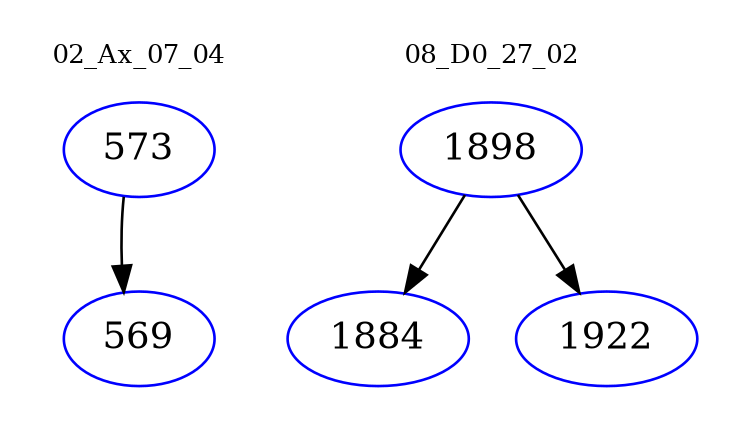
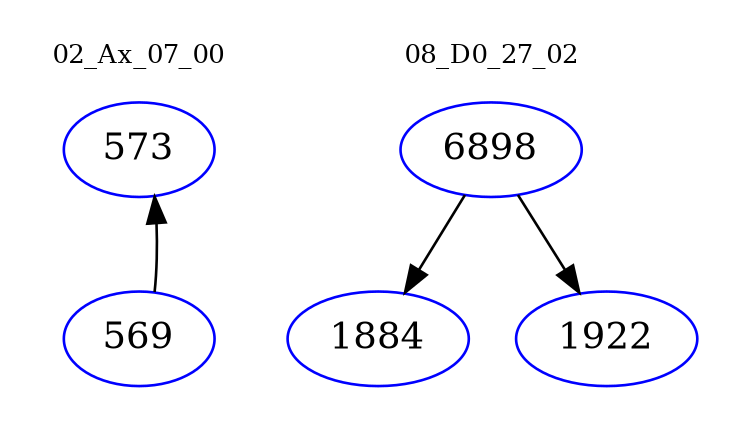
cluster "02_Ax_07_04": label "02_Ax_07_04" -> "02_Ax_07_00"
node "1898": label "1898" -> "6898"
edge "573" -> "569": reversed
